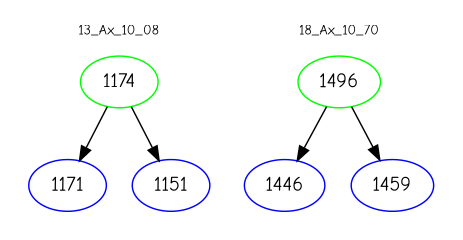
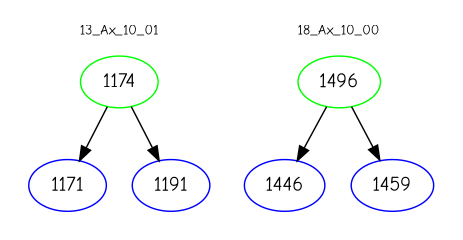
cluster "13_Ax_10_08": label "13_Ax_10_08" -> "13_Ax_10_01"
cluster "18_Ax_10_70": label "18_Ax_10_70" -> "18_Ax_10_00"
node "1151": label "1151" -> "1191"
